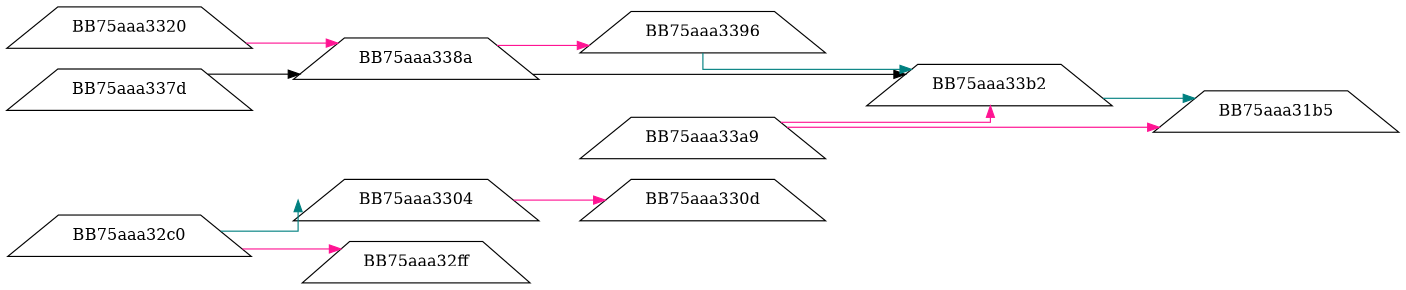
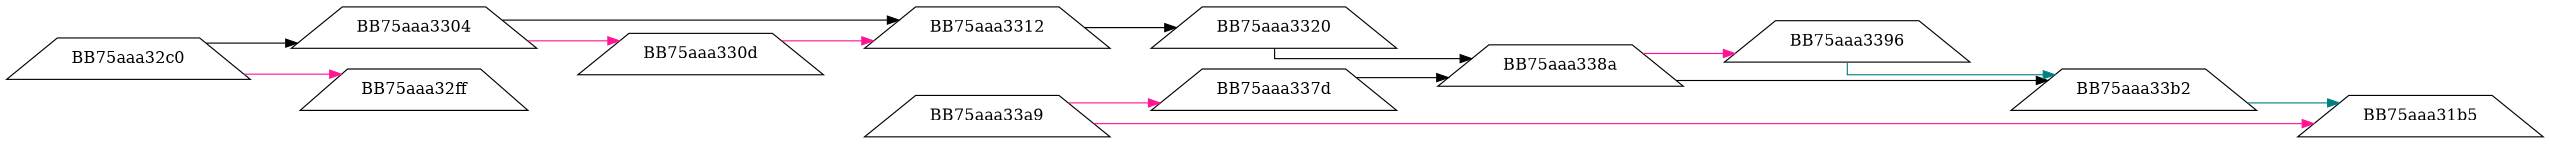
node "BB75aaa3312": added
edge "BB75aaa3320" -> "BB75aaa338a": color deeppink -> black
edge "BB75aaa33a9" -> "BB75aaa33b2": now "BB75aaa33a9" -> "BB75aaa337d"
edge "BB75aaa32c0" -> "BB75aaa3304": color teal -> black
